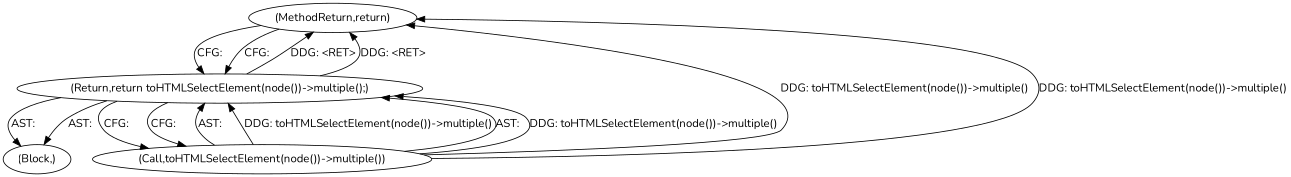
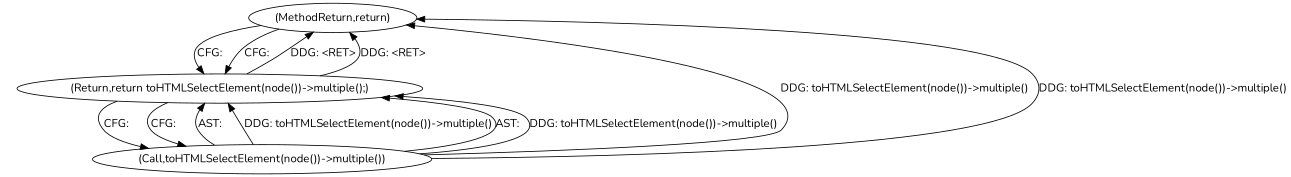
node "(Block,)": removed
